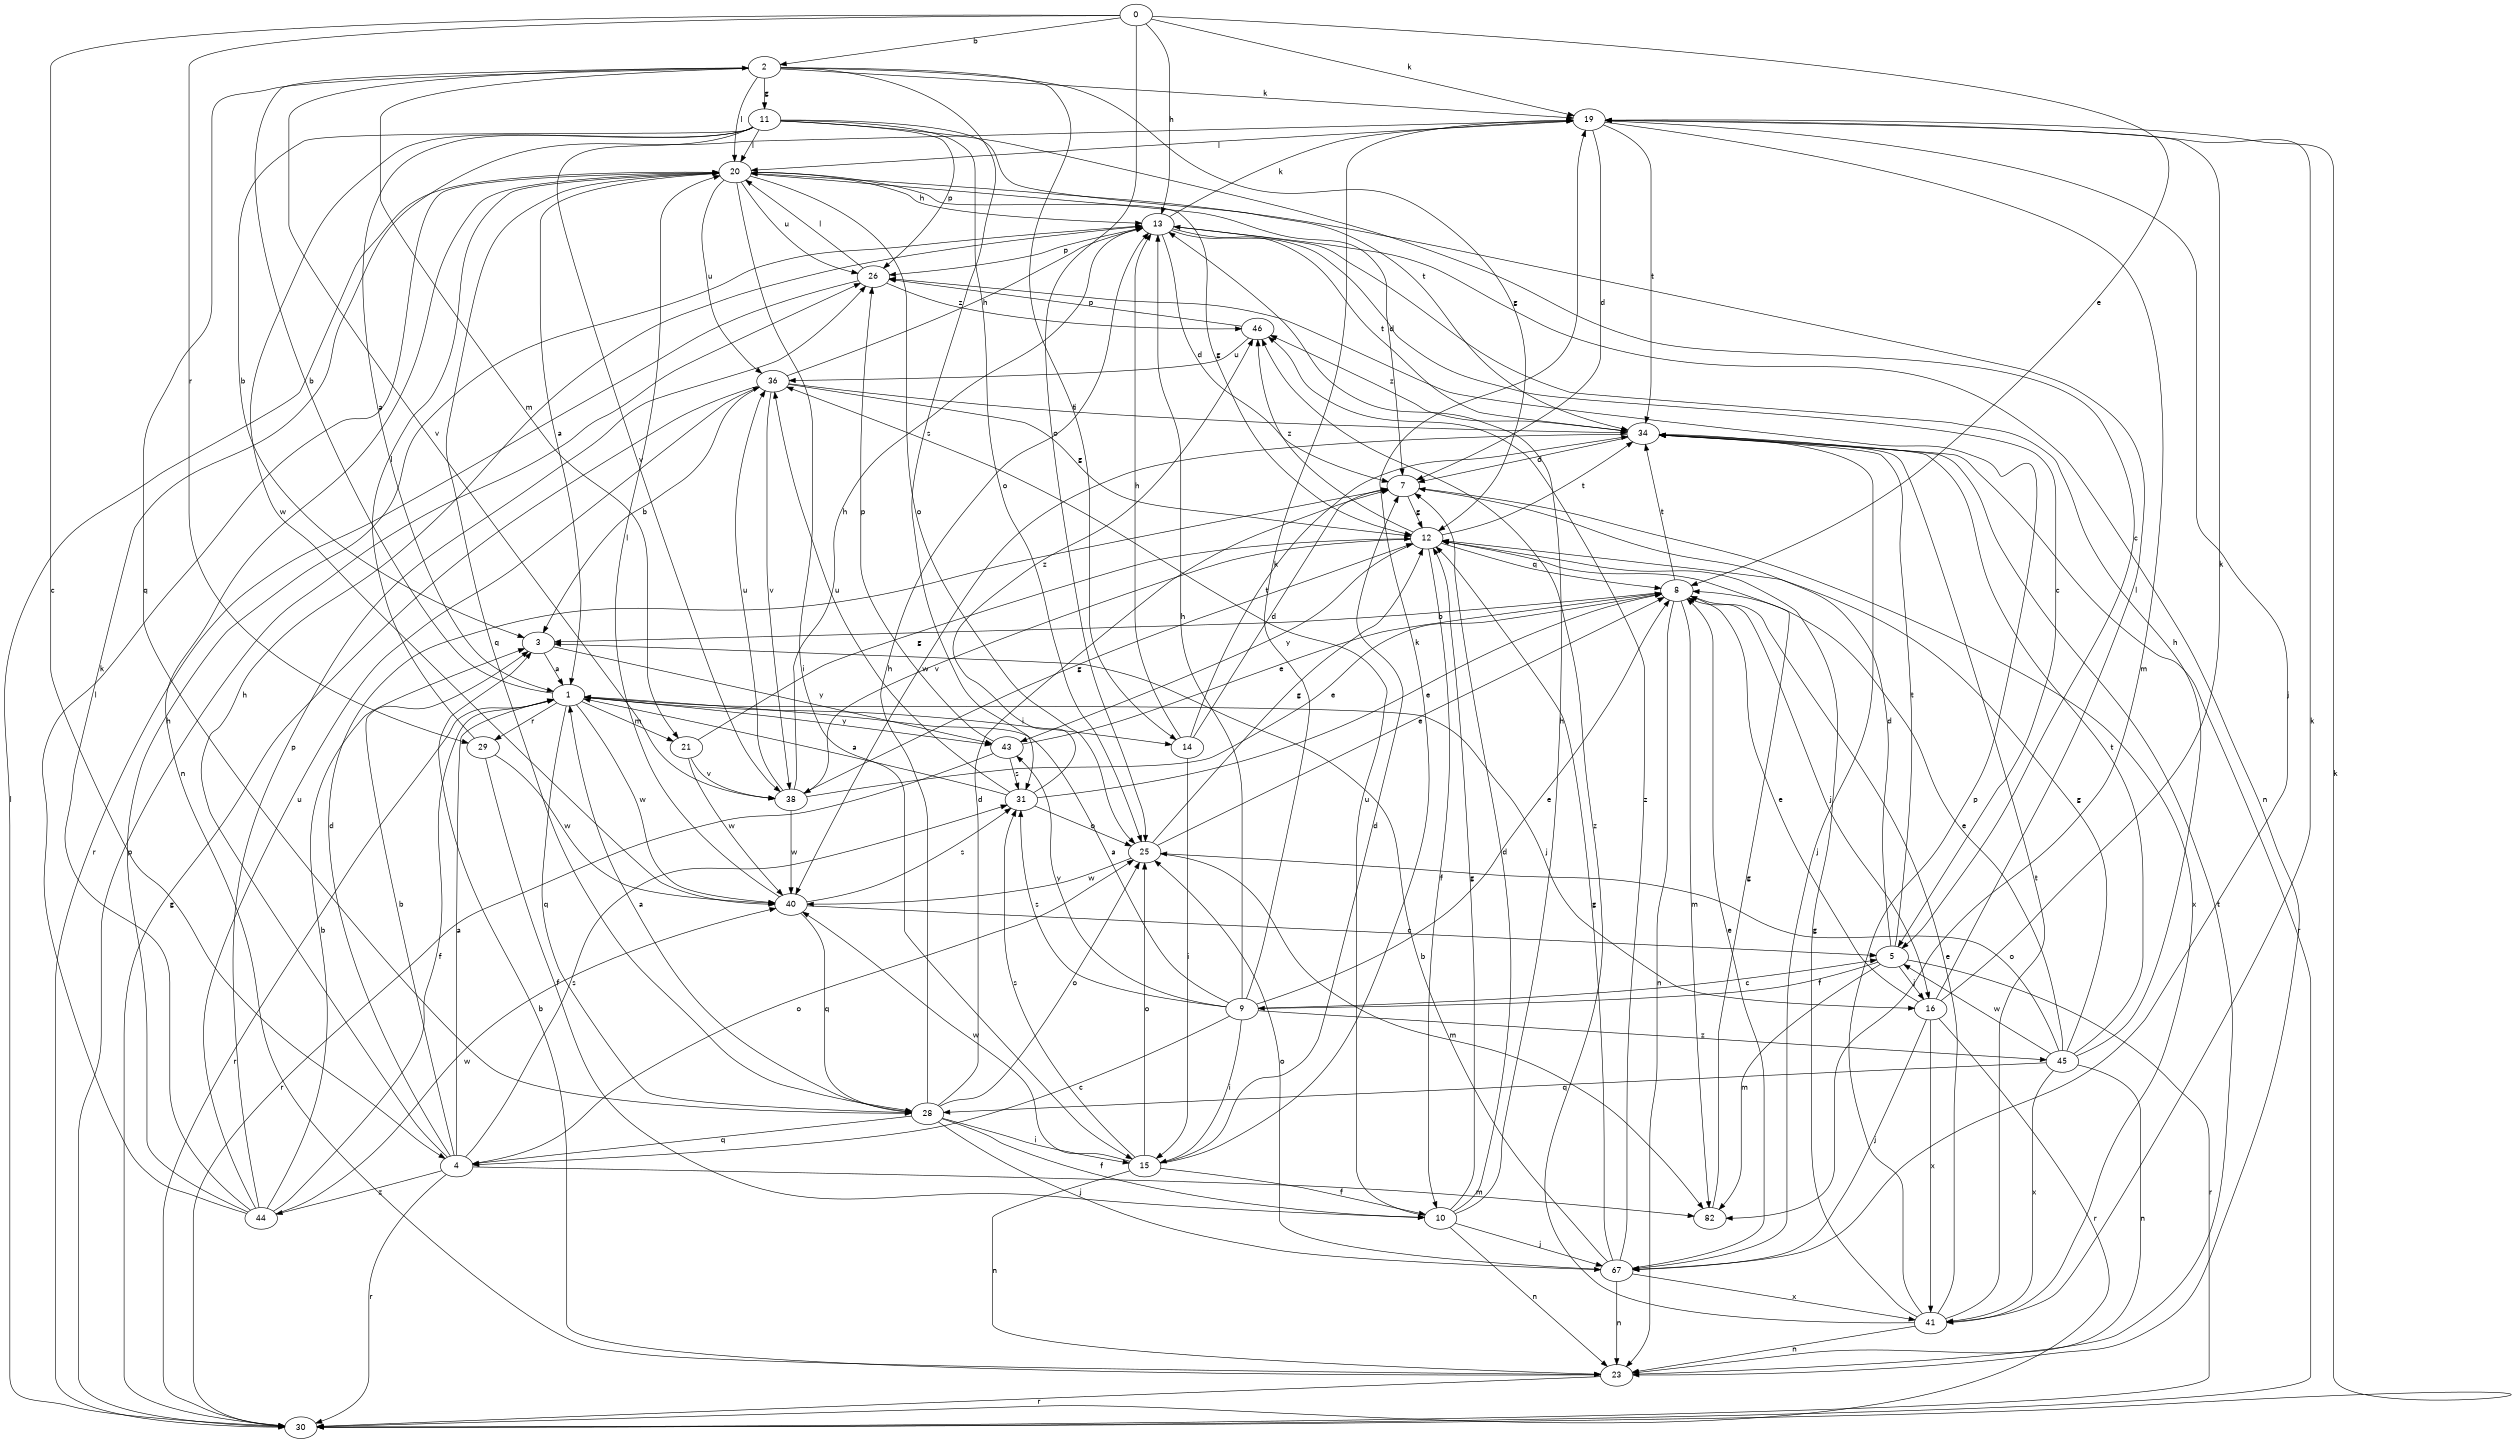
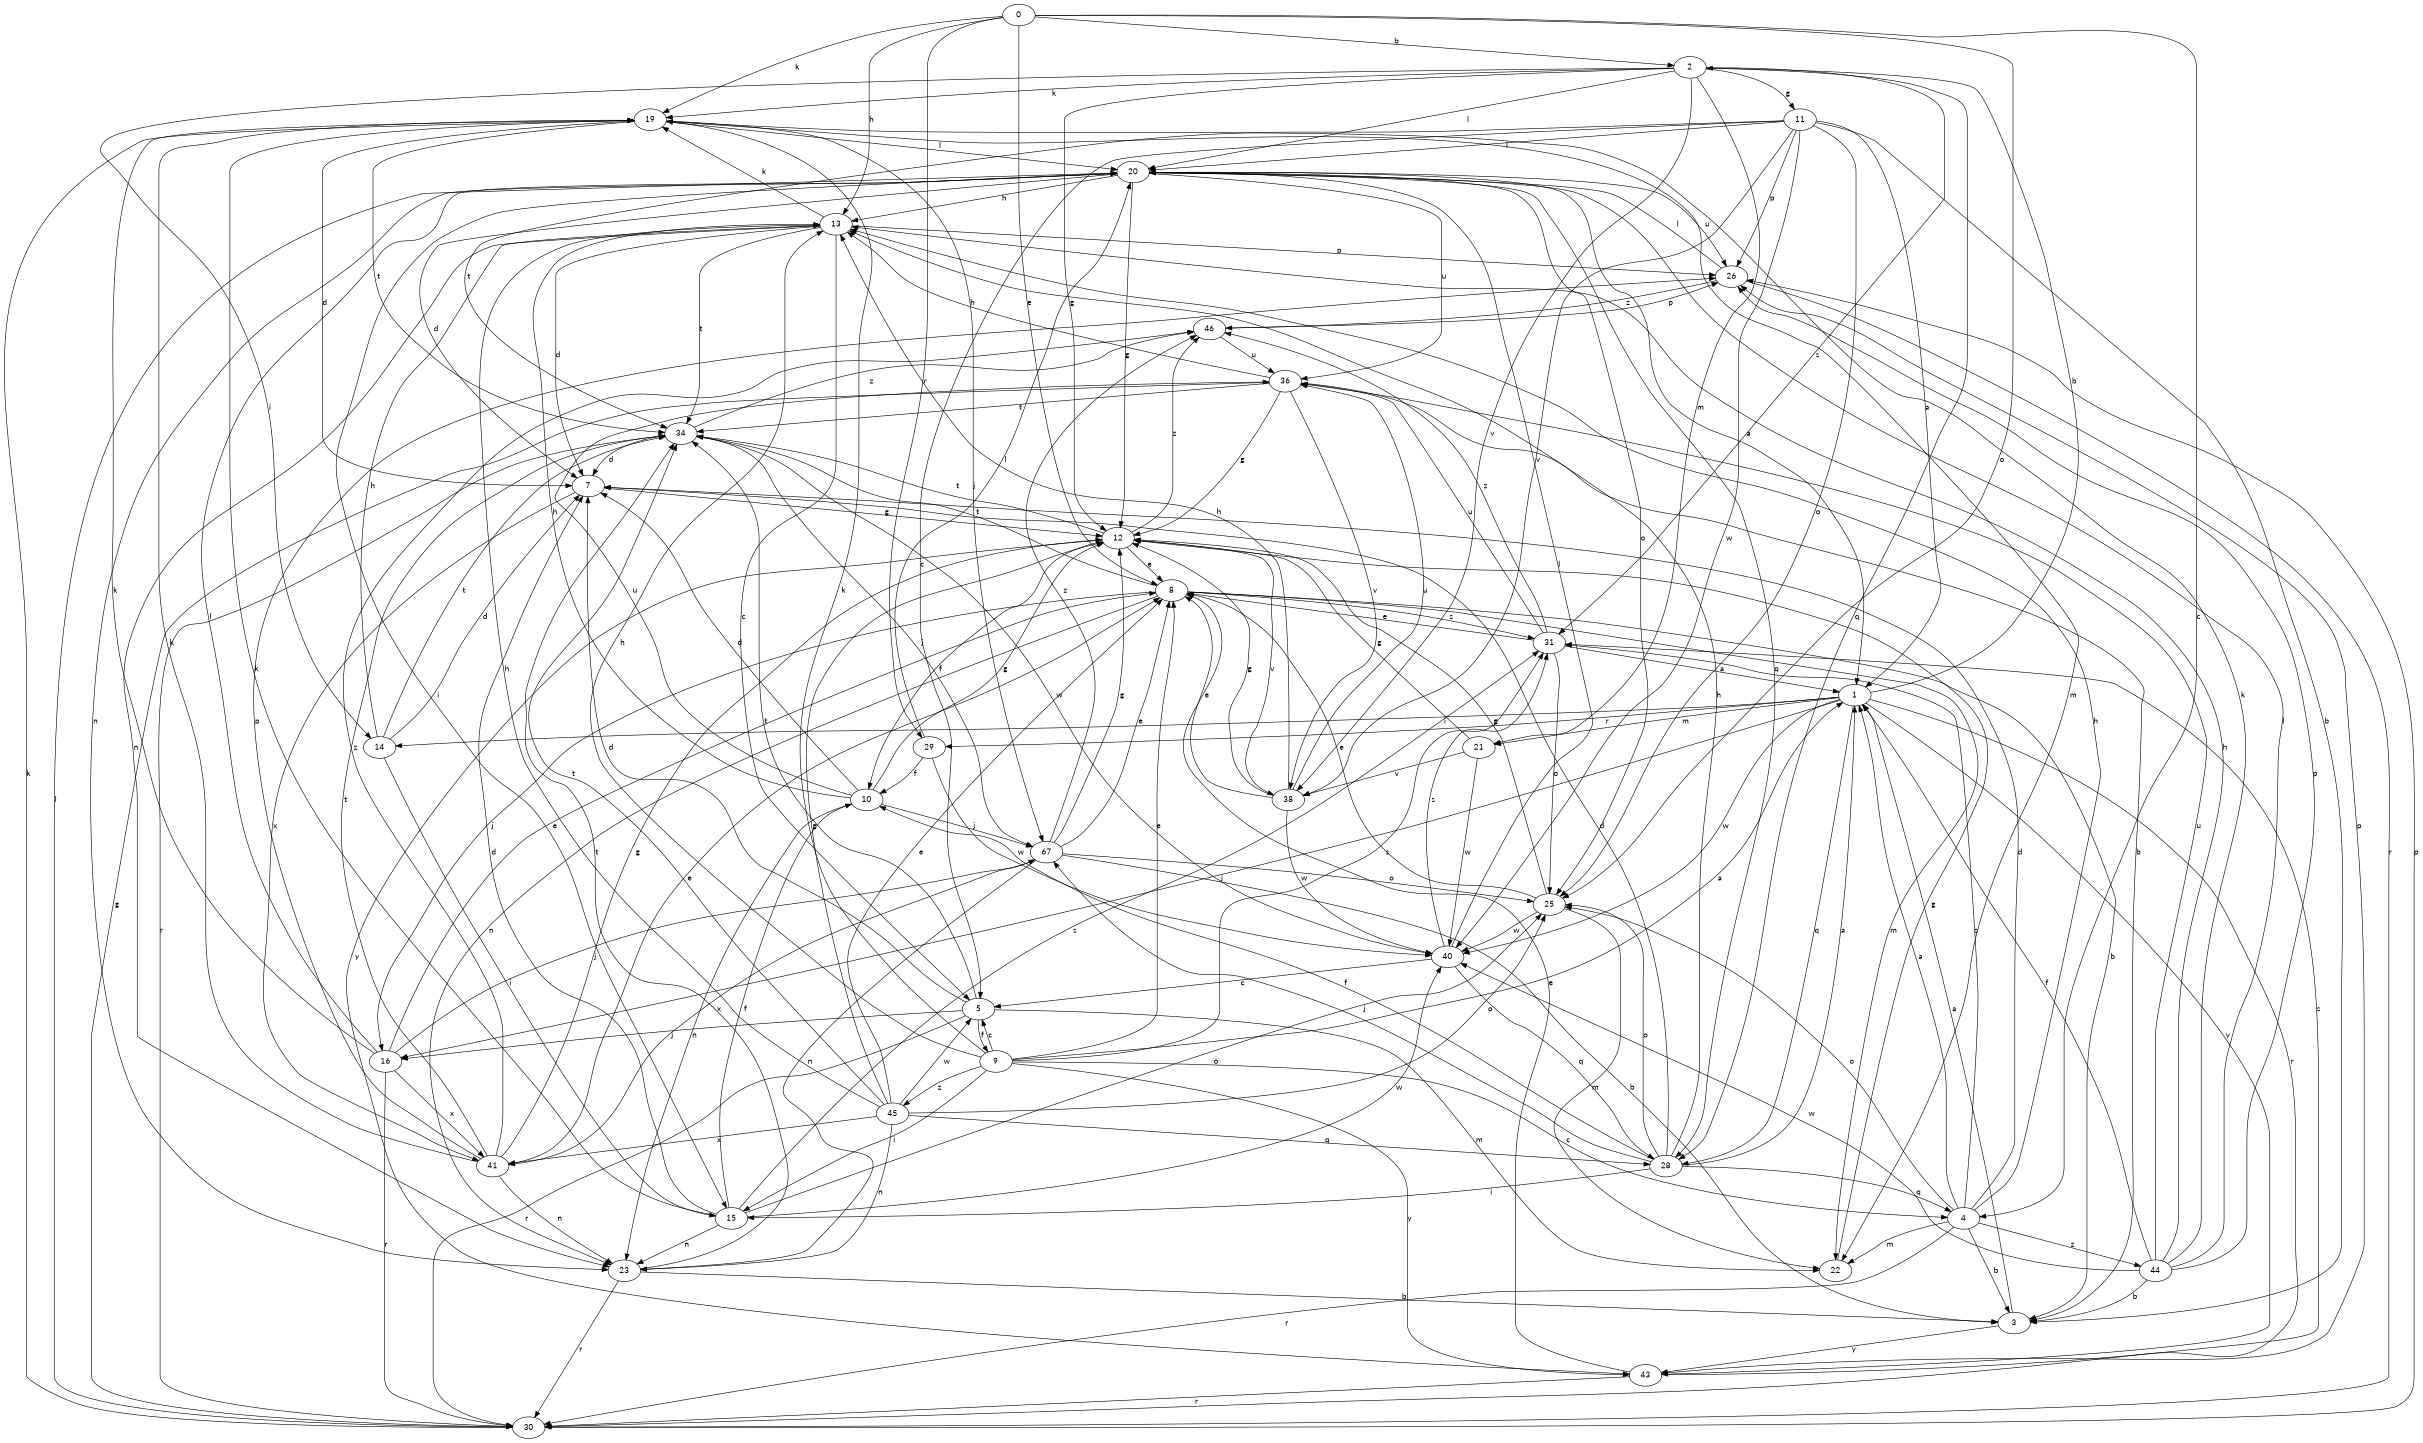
edge "12" -> "8": label "q" -> "e"
edge "8" -> "31": added, label "s"
node "82": label "82" -> "22"
